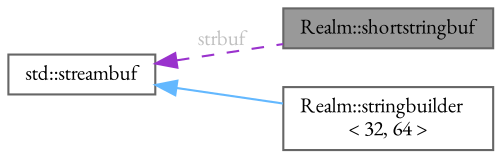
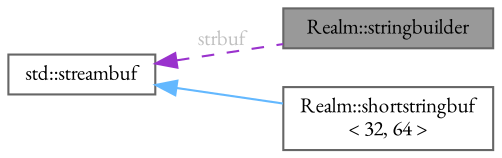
node "Realm::shortstringbuf": label "Realm::shortstringbuf" -> "Realm::stringbuilder"
node "Realm::stringbuilder < 32, 64 >": label "Realm::stringbuilder < 32, 64 >" -> "Realm::shortstringbuf < 32, 64 >"
